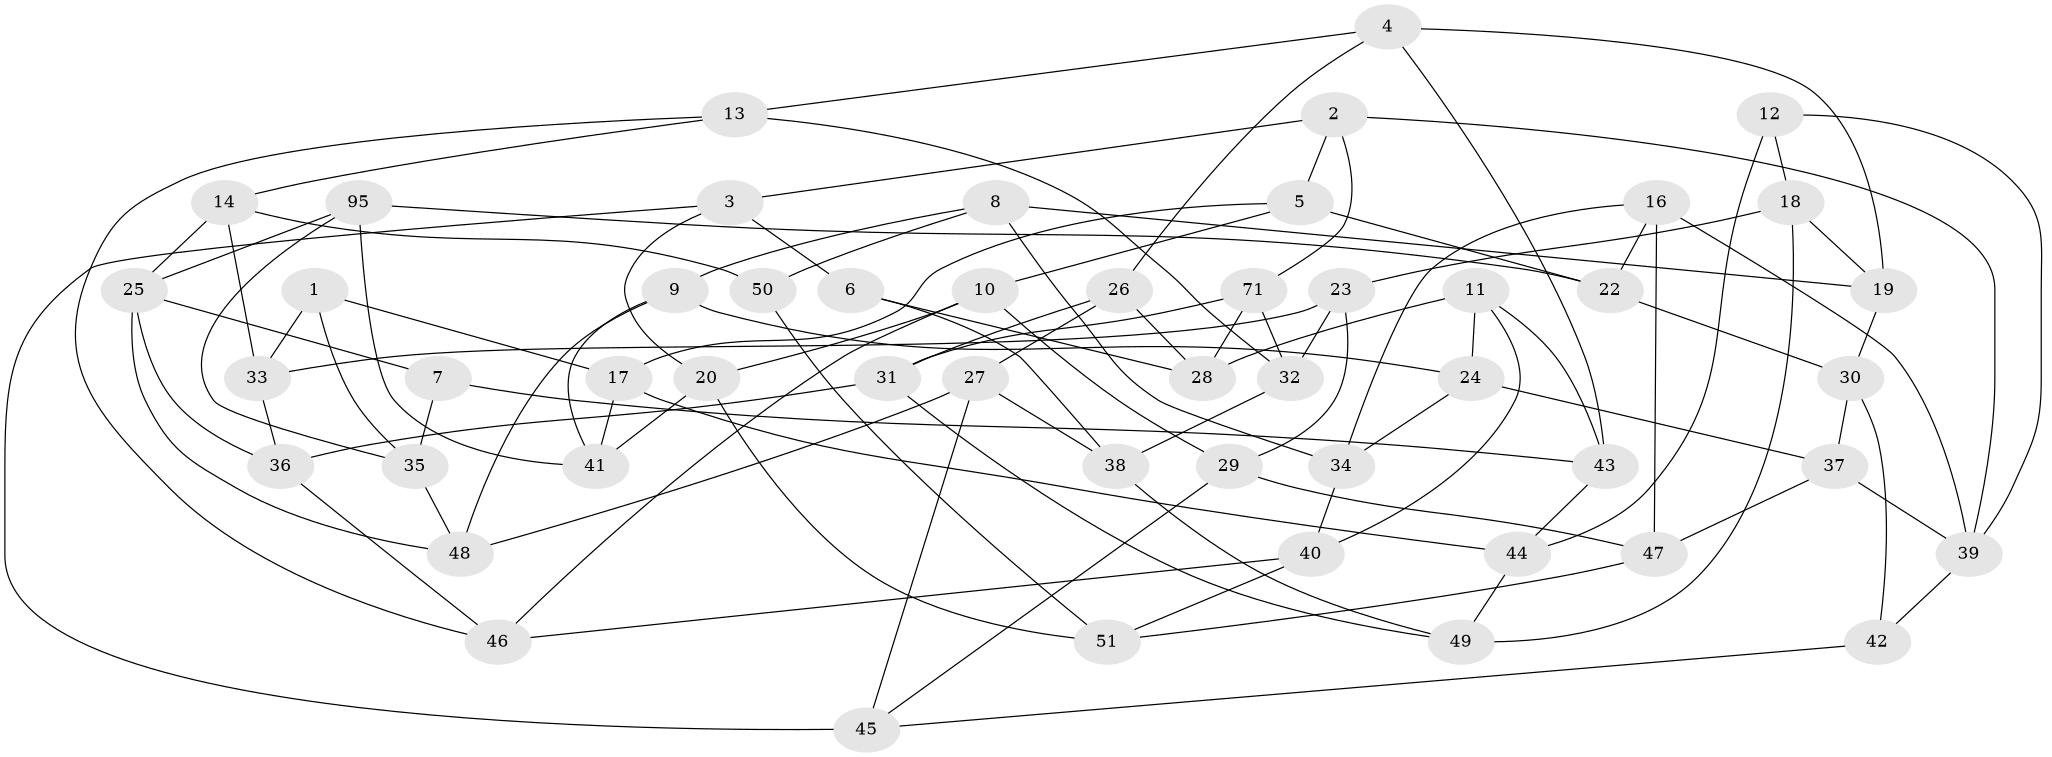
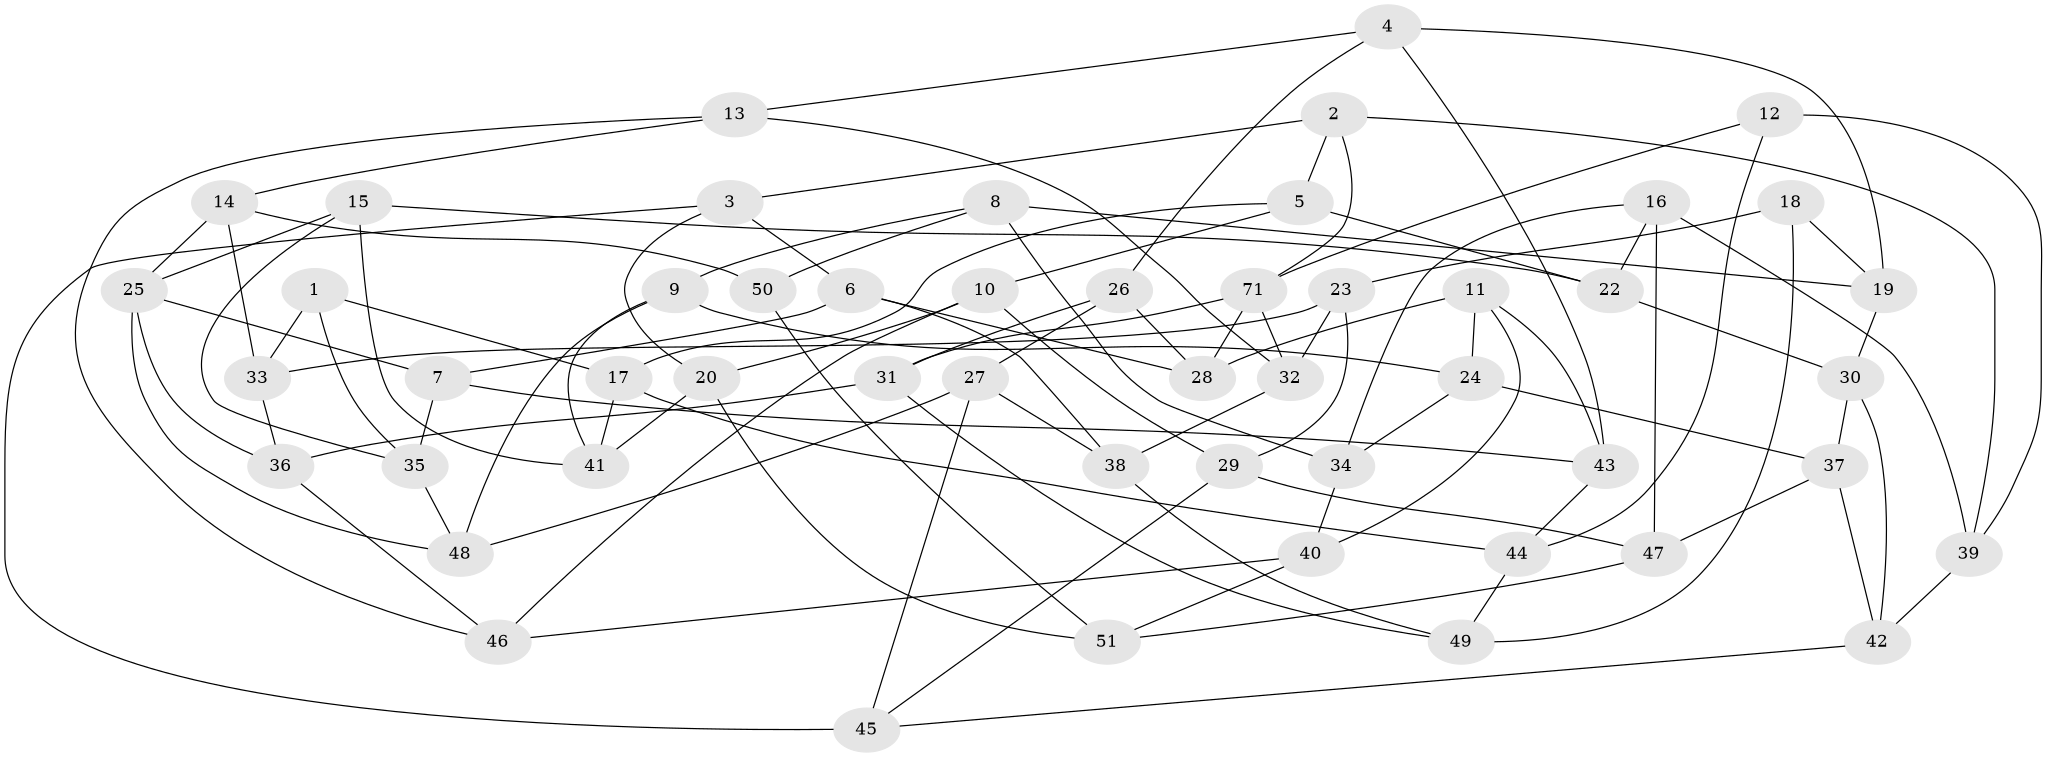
edge "12" -- "18": now "12" -- "71"
node "95": label "95" -> "15"
edge "6" -- "7": added
edge "37" -- "39": now "37" -- "42"
